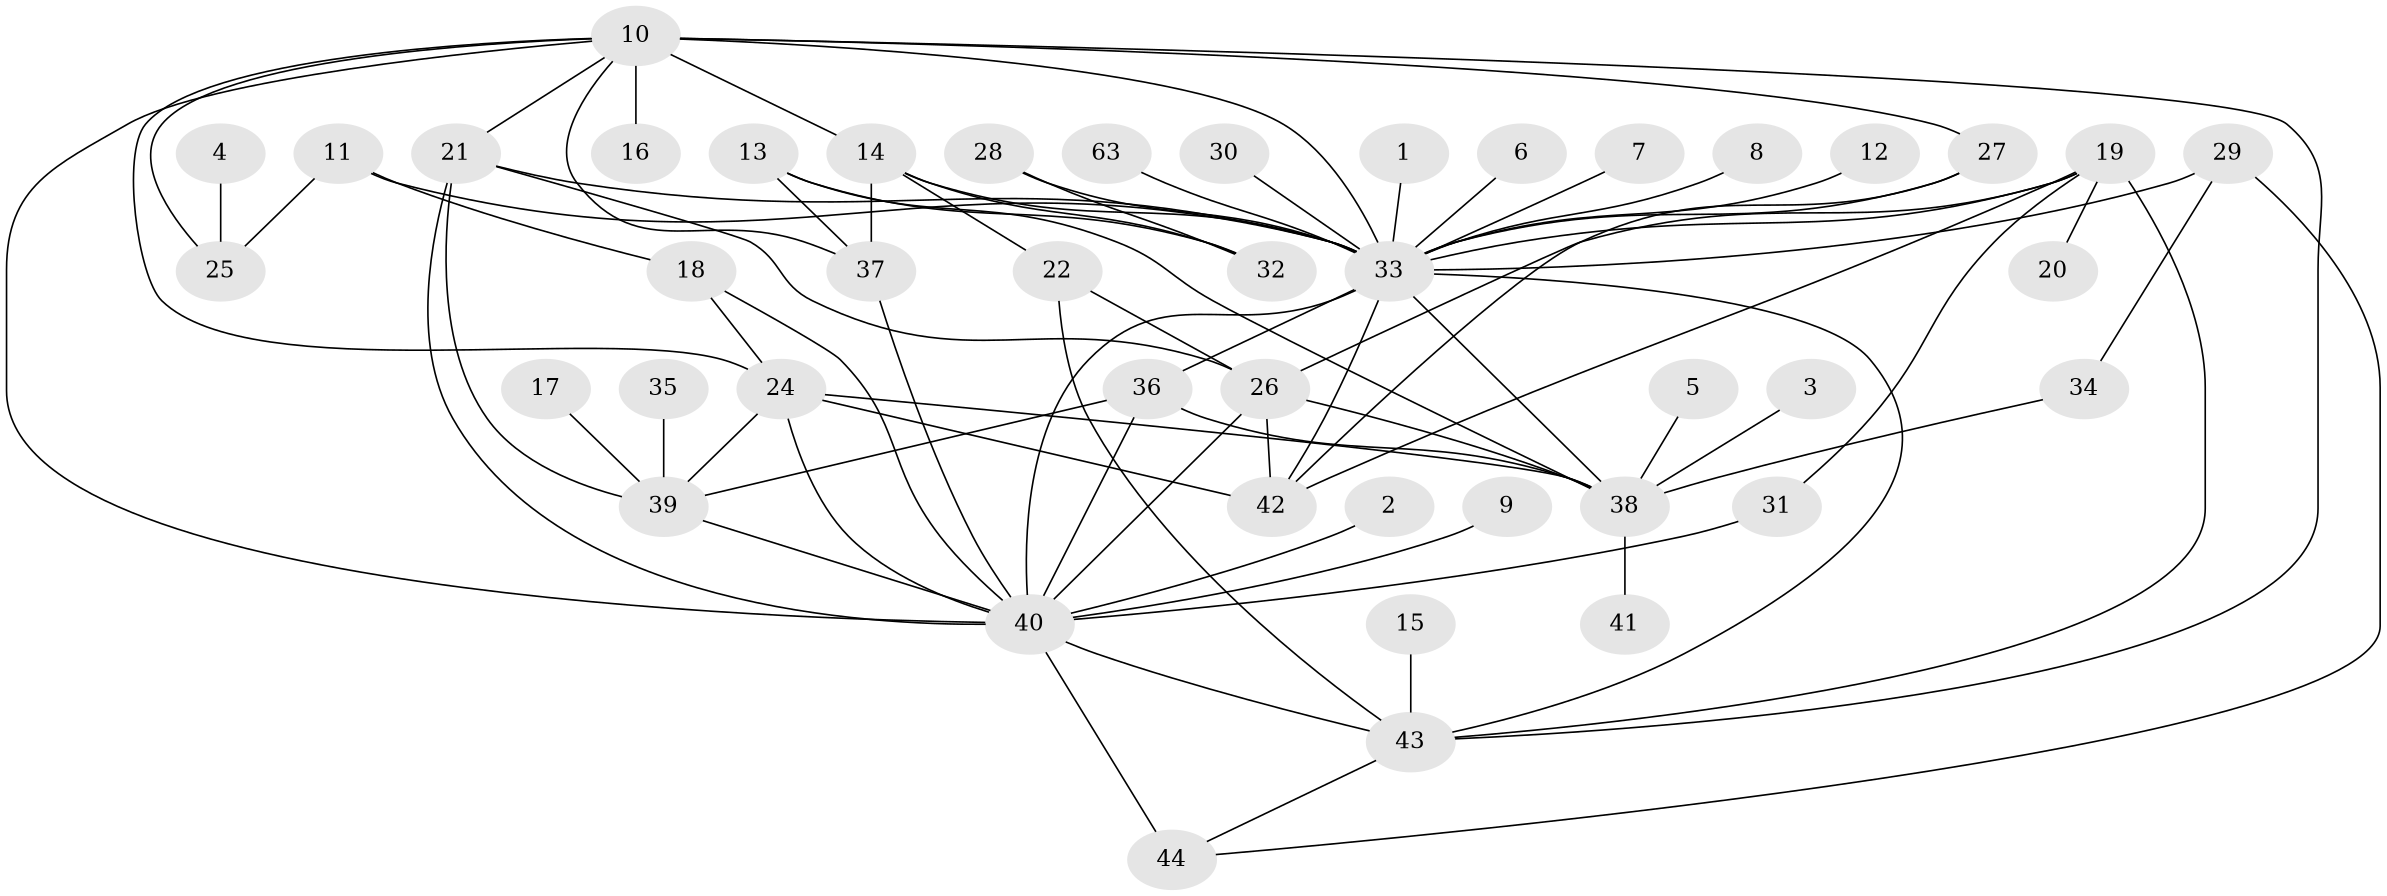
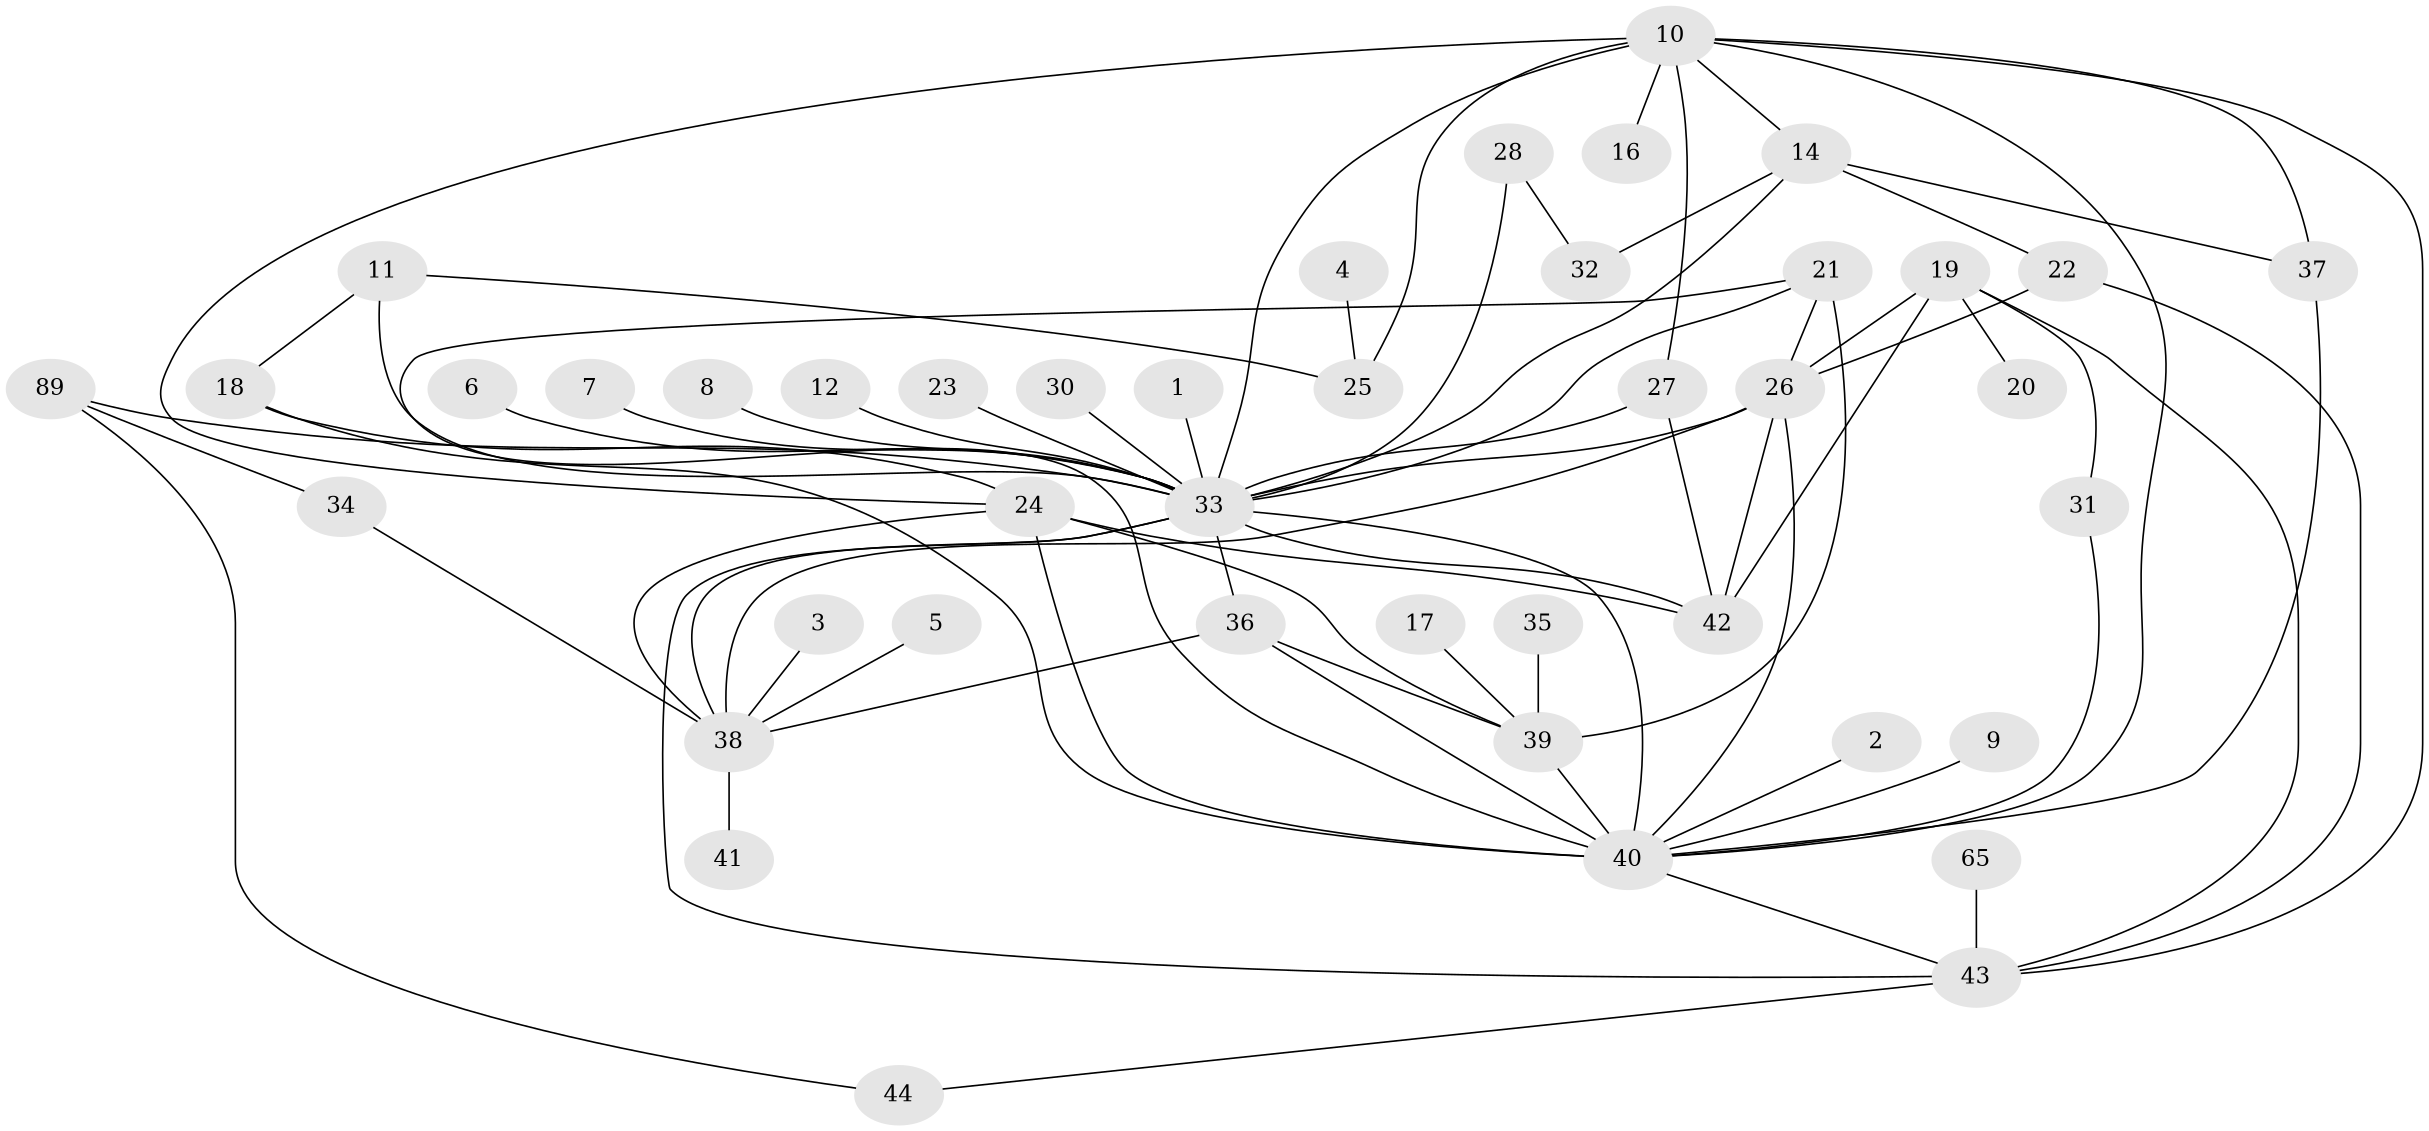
edge "10" -- "21": removed
node "13": removed
node "63": label "63" -> "23"
node "29": label "29" -> "89"
edge "19" -- "33": now "26" -- "33"
node "15": label "15" -> "65"
edge "40" -- "44": removed
